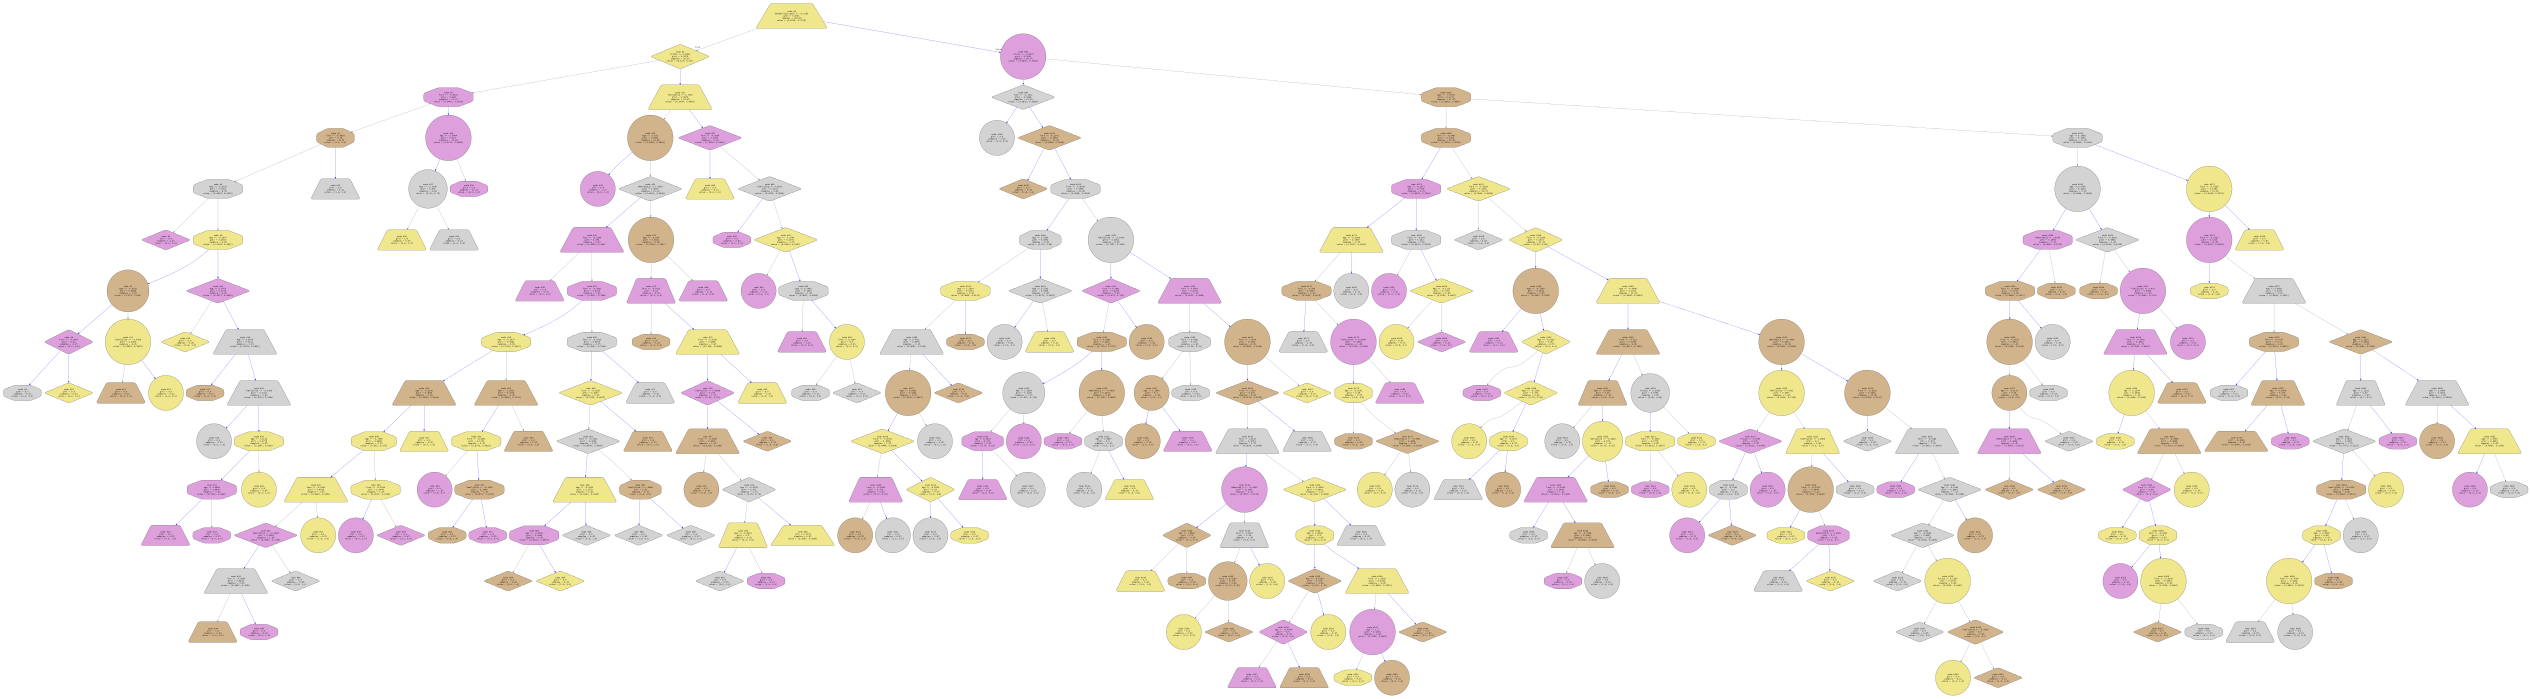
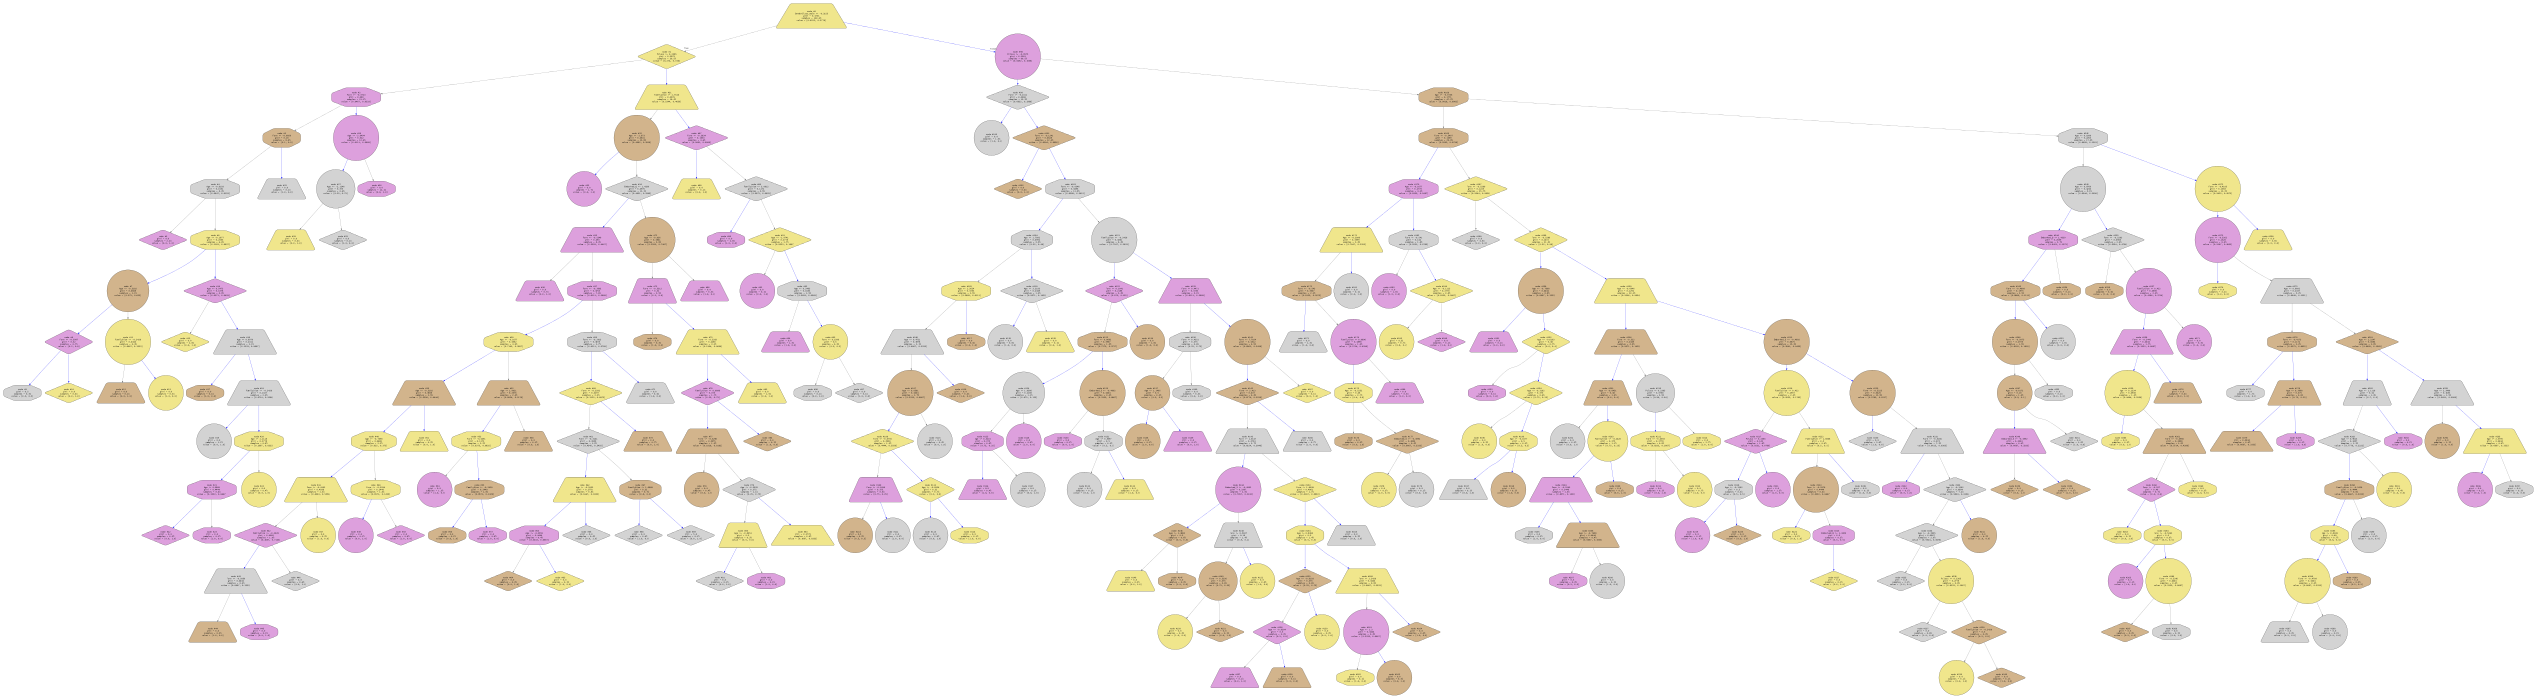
node "node #29 gini = 0.0 samples = 0.1% value = [1.0, 0.0]": shape trapezium -> diamond
node "node #269 gini = 0.0 samples = 0.3% value = [1.0, 0.0]": shape circle -> octagon
node "node #22 gini = 0.0 samples = 0.3% value = [0.0, 1.0]": shape trapezium -> diamond
node "node #226 gini = 0.0 samples = 0.1% value = [1.0, 0.0]": removed
